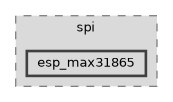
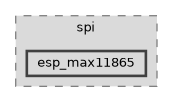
node "esp_max31865": label "esp_max31865" -> "esp_max11865"
